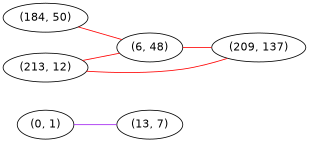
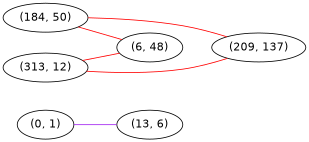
edge "(6, 48)" -- "(209, 137)": now "(184, 50)" -- "(209, 137)"
node "(213, 12)": label "(213, 12)" -> "(313, 12)"
node "(13, 7)": label "(13, 7)" -> "(13, 6)"
